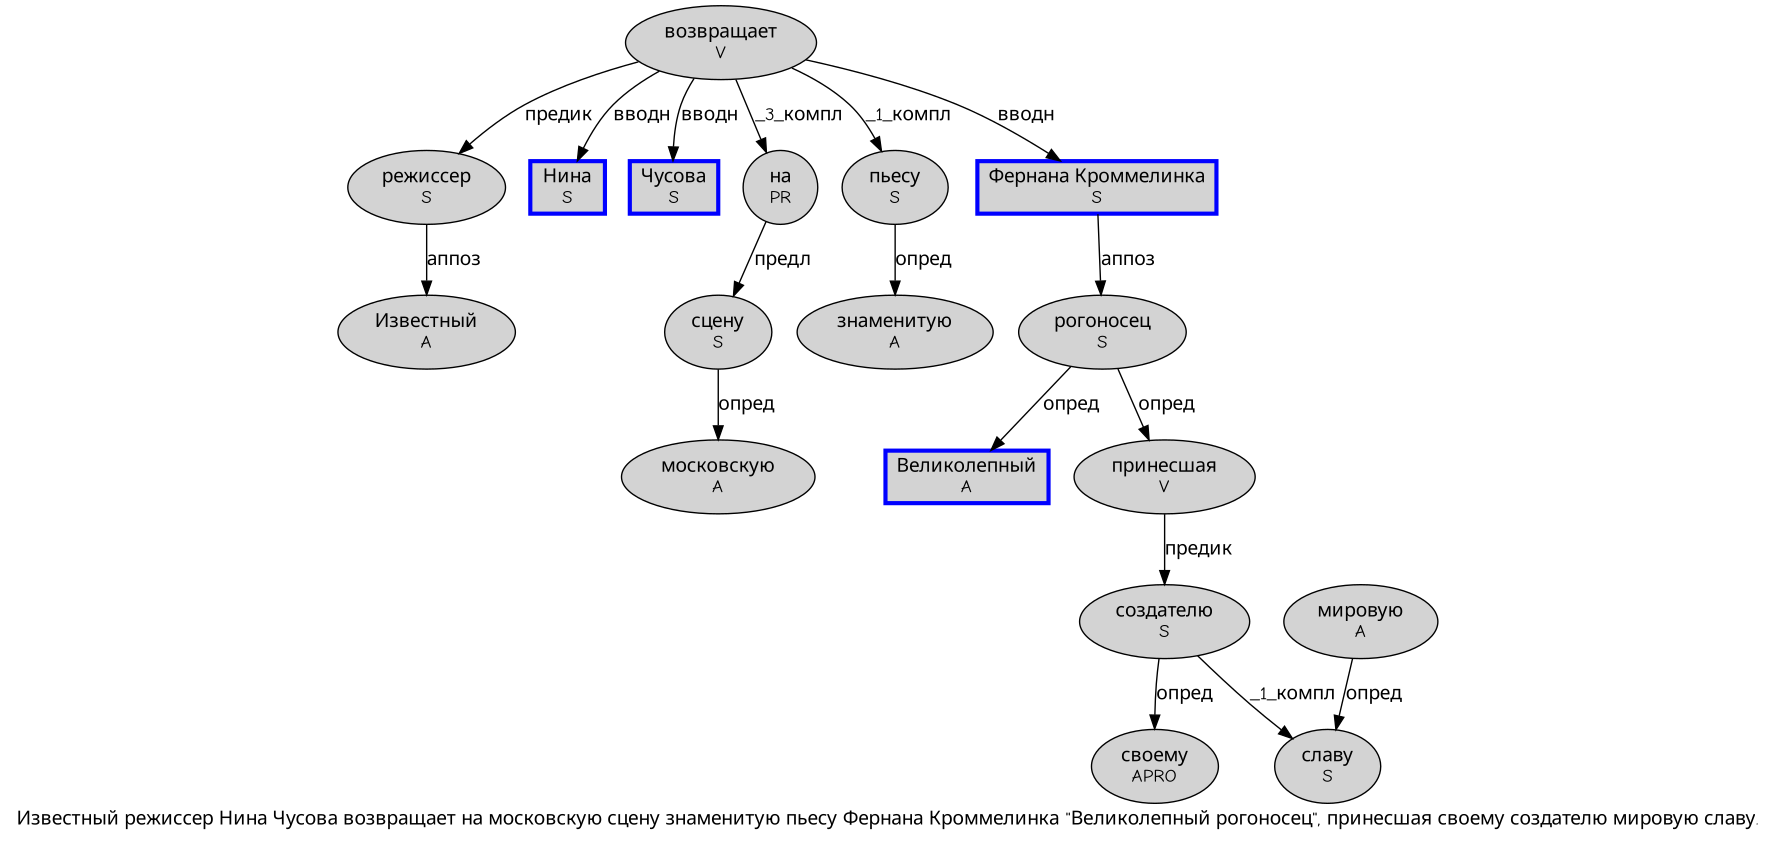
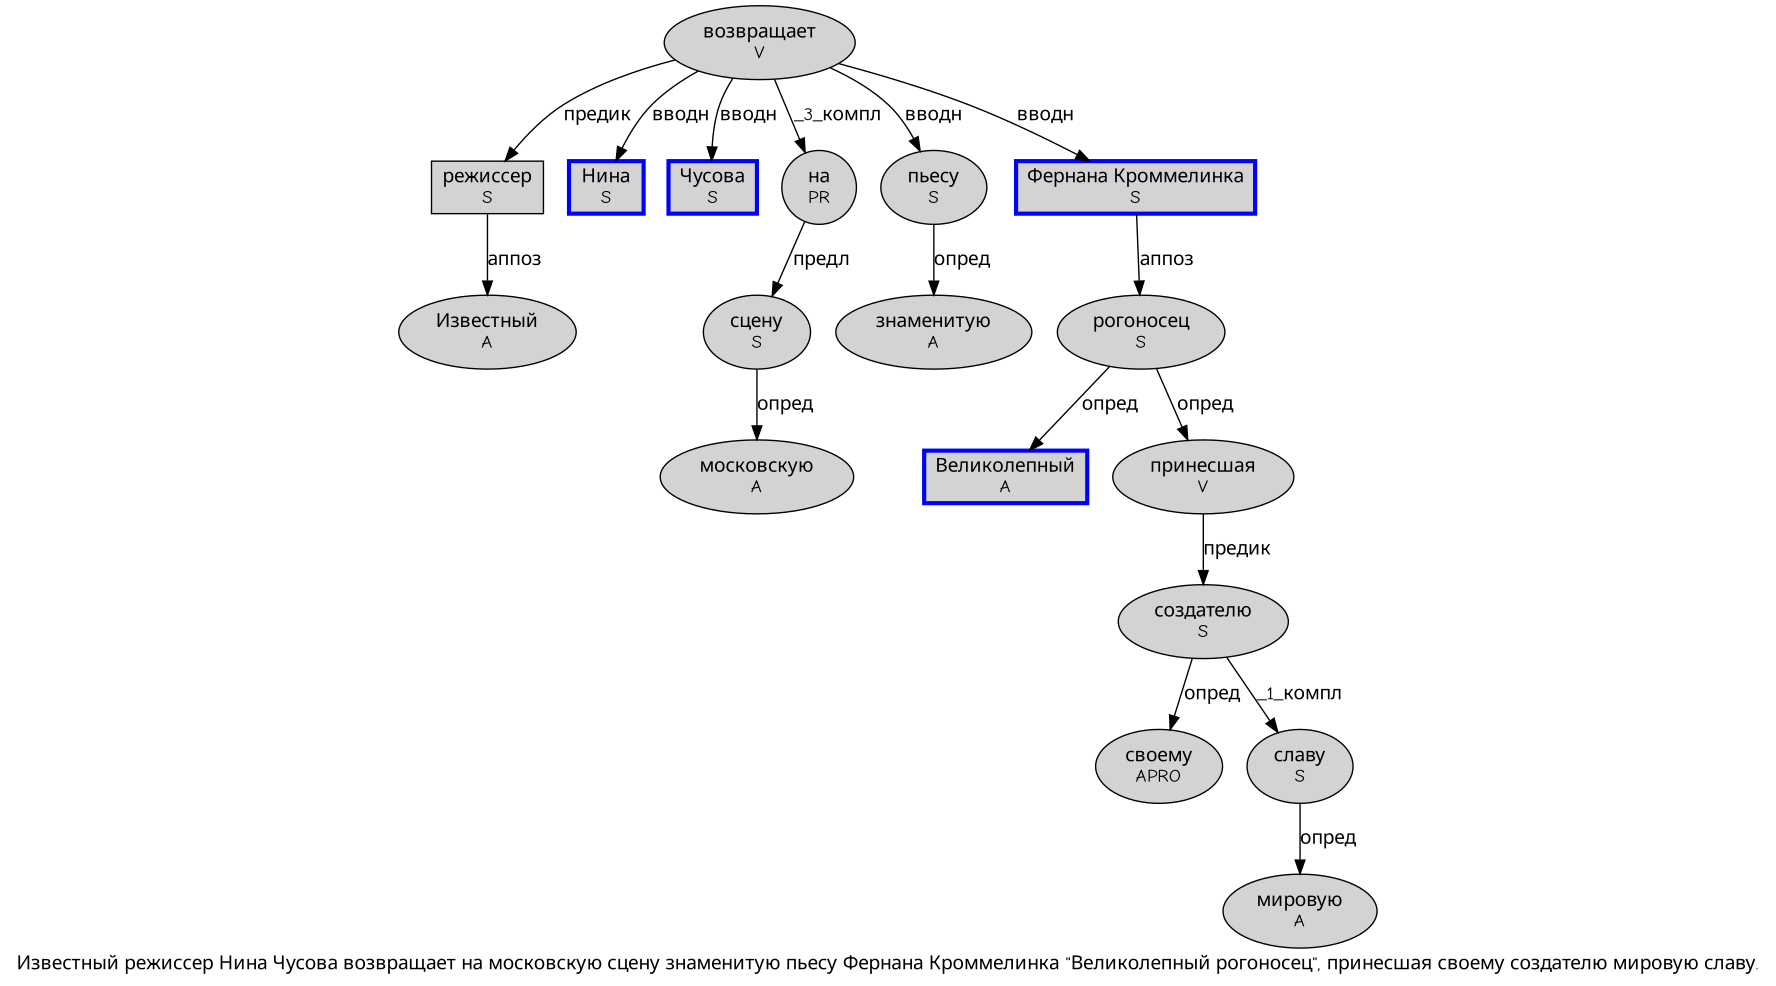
edge "возвращает V" -> "пьесу S": label "_1_компл" -> "вводн"
node "режиссер S": shape ellipse -> box
edge "мировую A" -> "славу S": reversed
